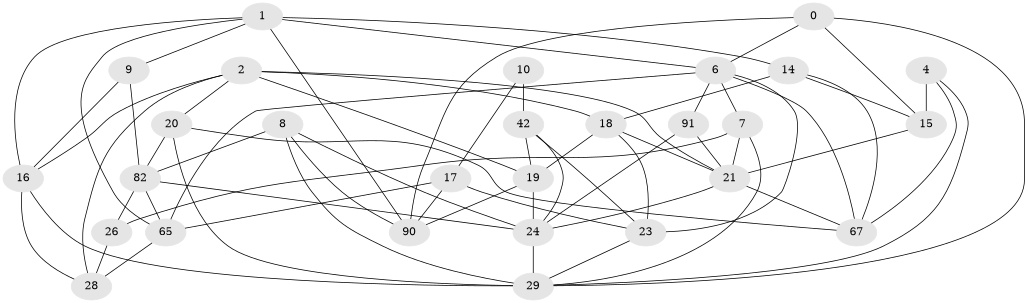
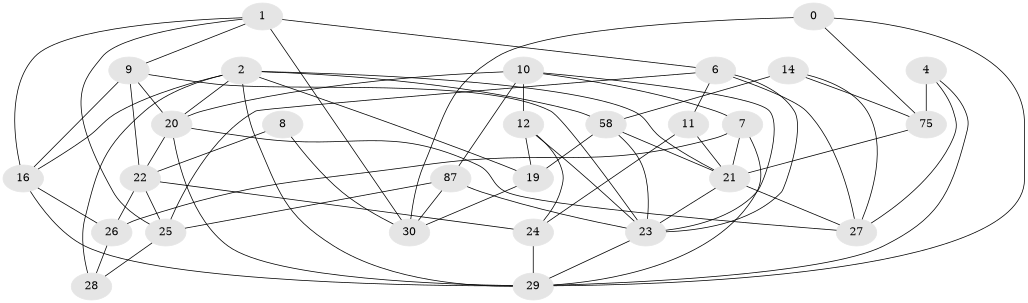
edge "1" -- "14": removed
edge "0" -- "6": removed
edge "10" -- "20": added
edge "9" -- "23": added
edge "9" -- "20": added
edge "6" -- "7": now "10" -- "7"
edge "10" -- "23": added
node "42": label "42" -> "12"
node "18": label "18" -> "58"
node "91": label "91" -> "11"
node "15": label "15" -> "75"
node "82": label "82" -> "22"
node "17": label "17" -> "87"
edge "8" -- "24": removed
edge "21" -- "24": now "21" -- "23"
edge "19" -- "24": removed
node "65": label "65" -> "25"
node "90": label "90" -> "30"
node "67": label "67" -> "27"
edge "8" -- "29": now "2" -- "29"
edge "16" -- "28": now "16" -- "26"
